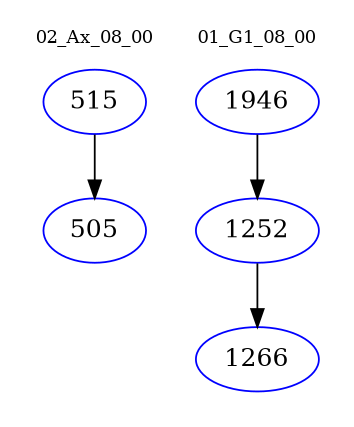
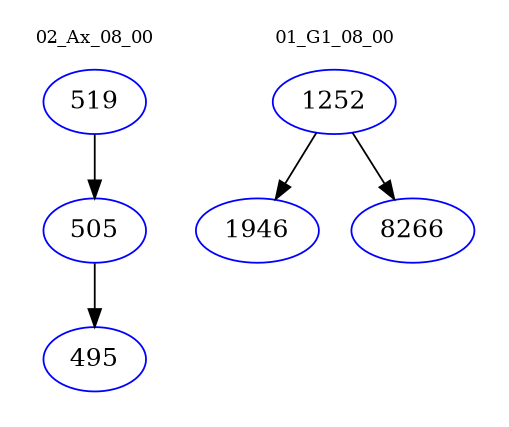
node "515": label "515" -> "519"
edge "1946" -> "1252": reversed
node "495": added
node "1266": label "1266" -> "8266"
